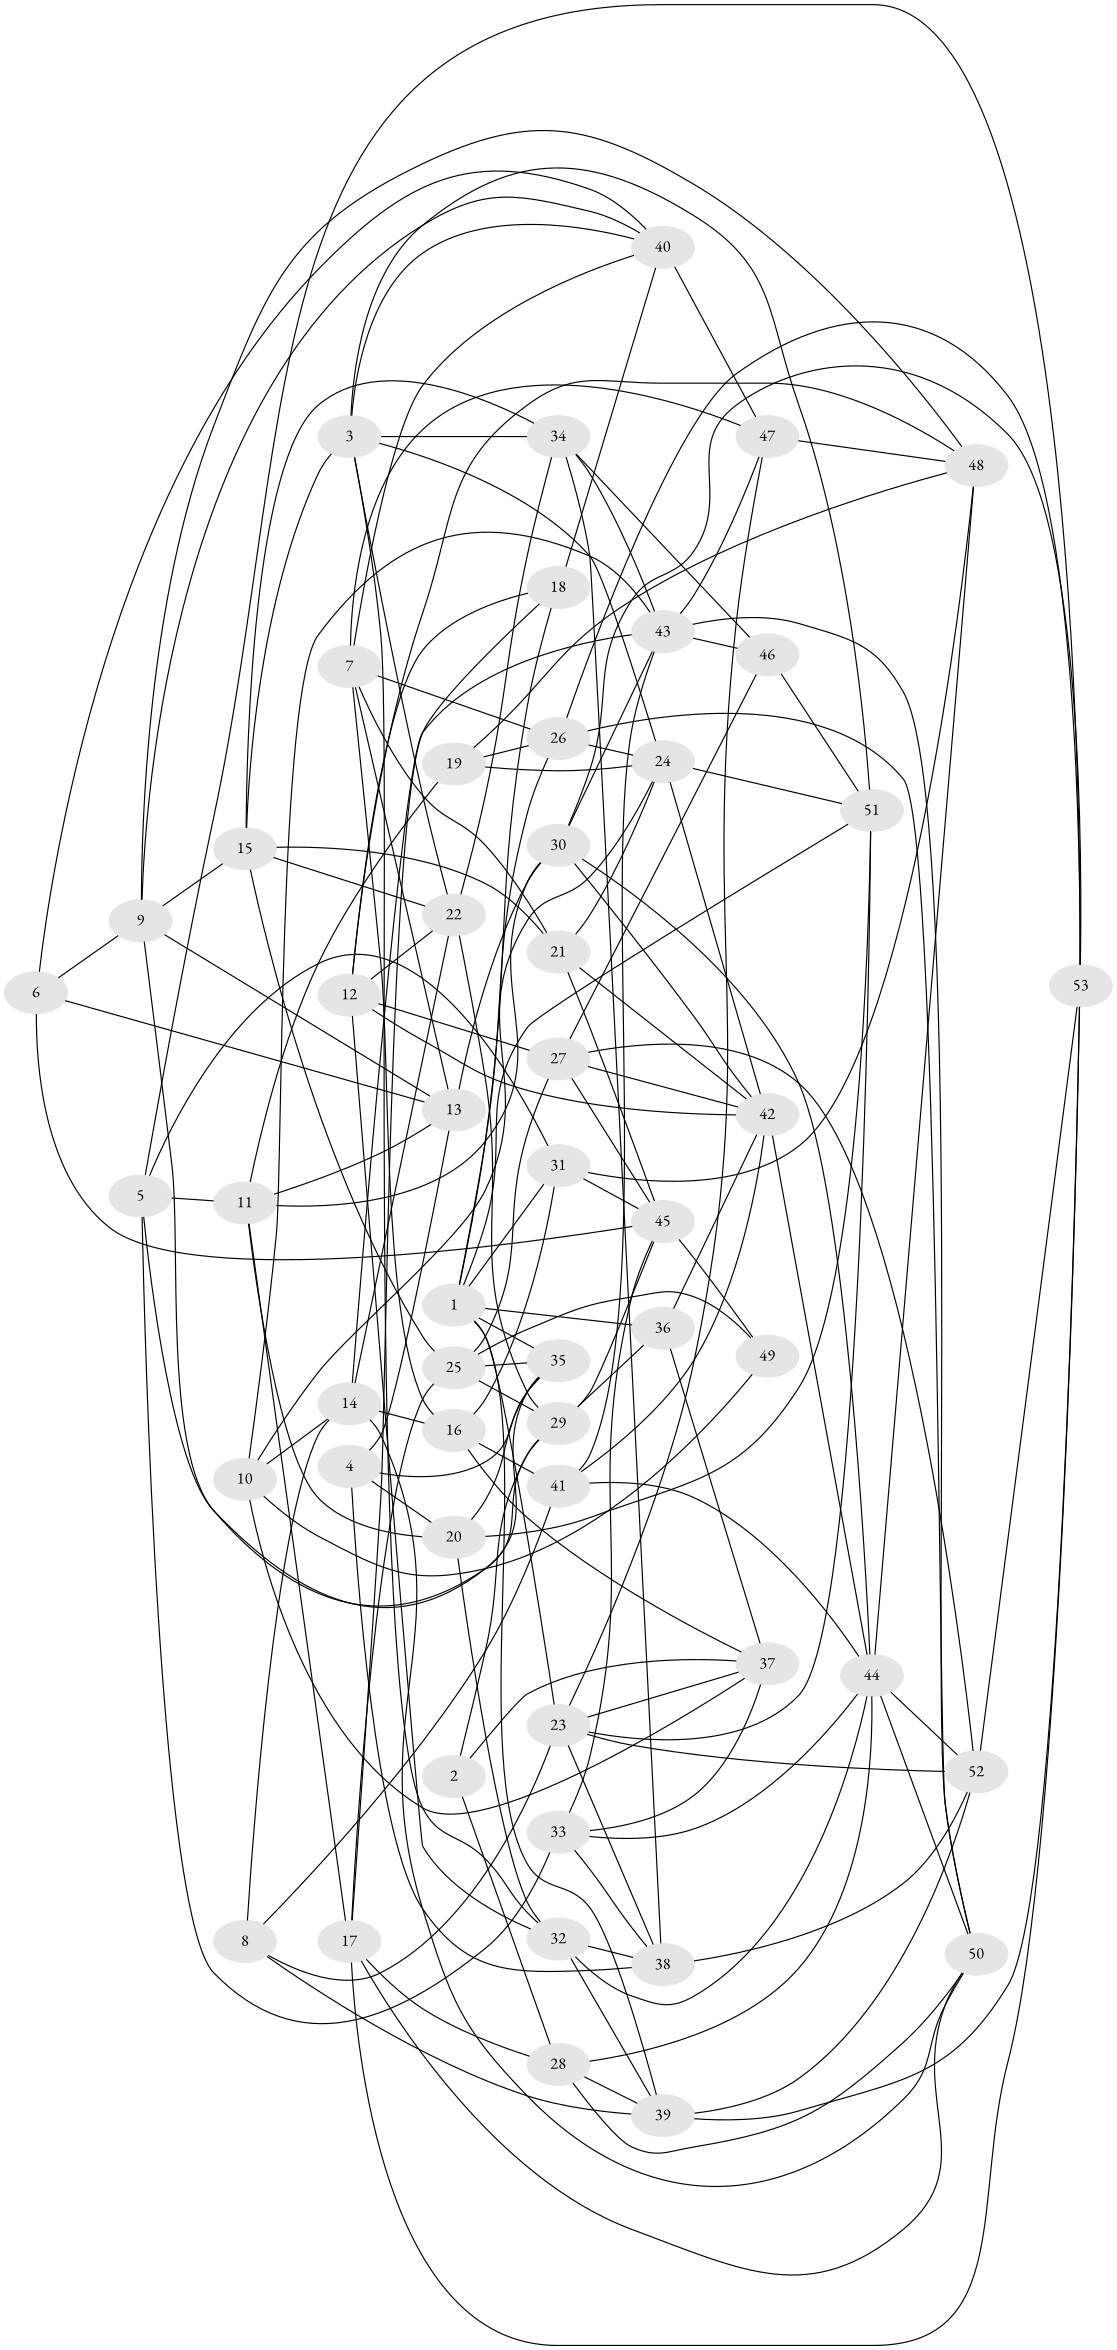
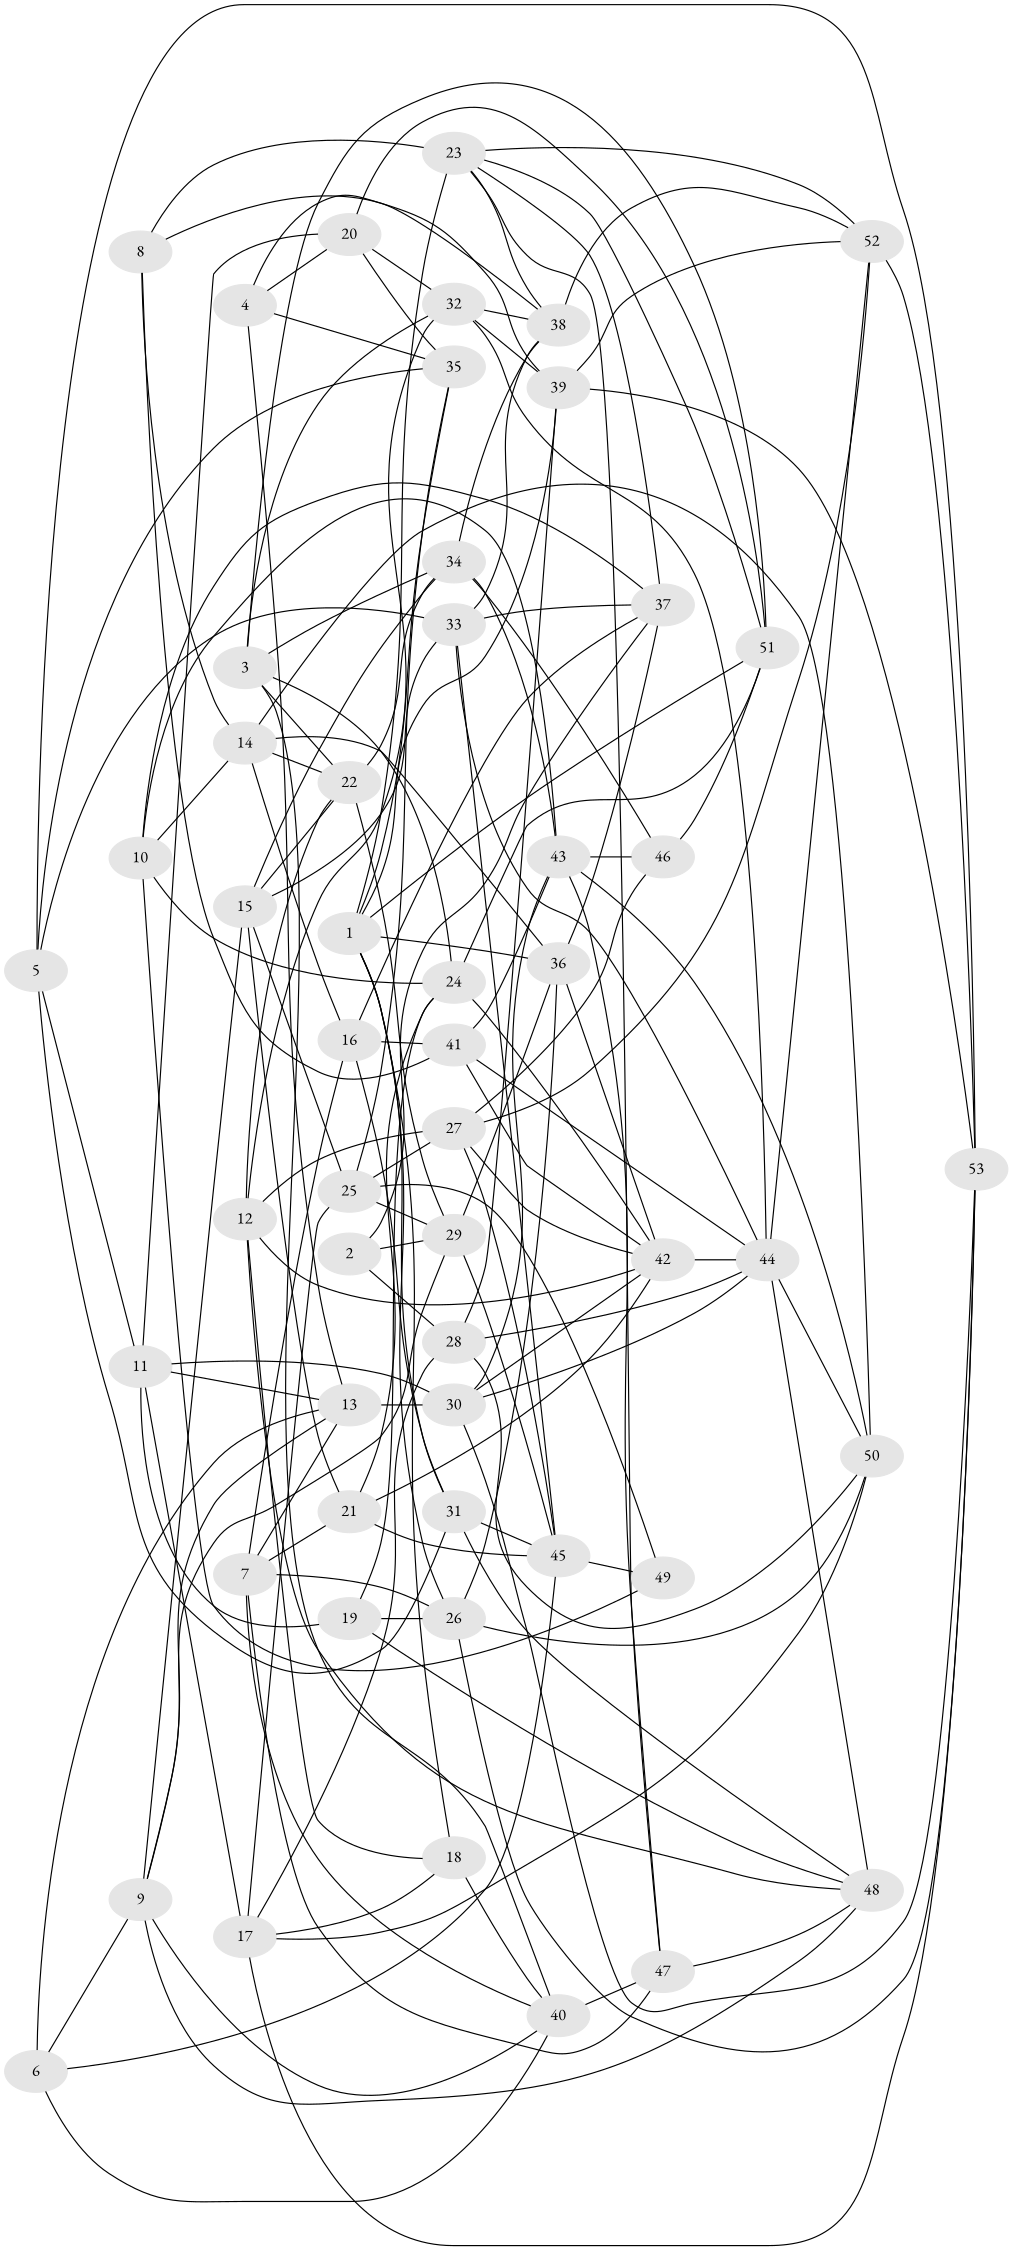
edge "3" -- "15": now "33" -- "15"
edge "26" -- "24": now "26" -- "36"
edge "43" -- "14": now "36" -- "14"
